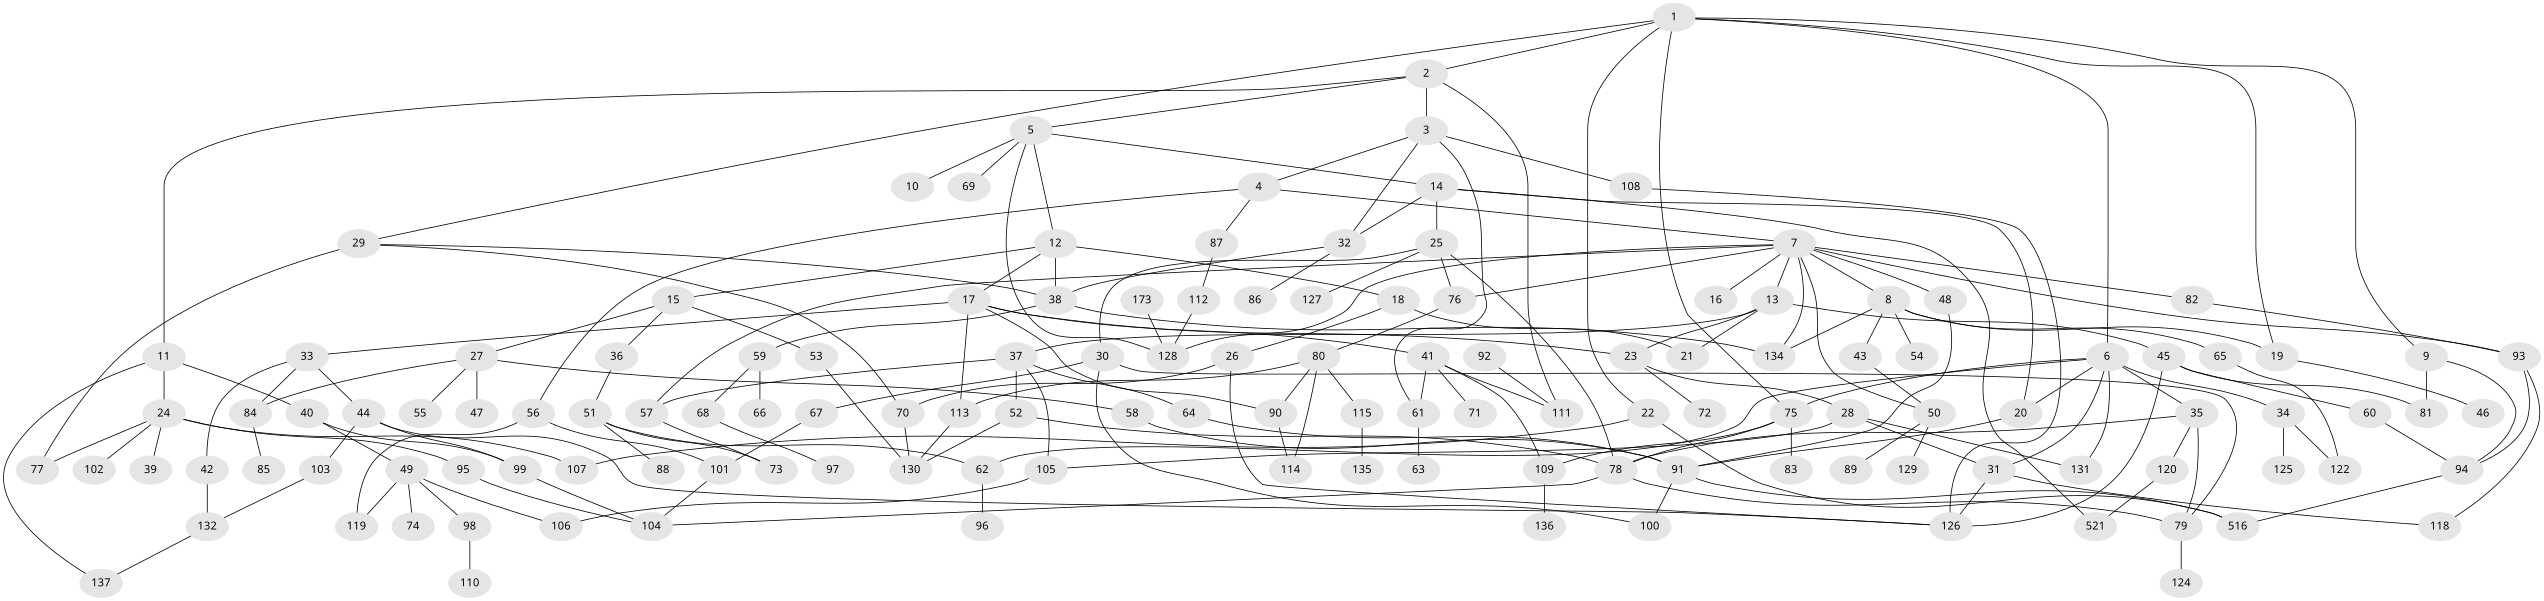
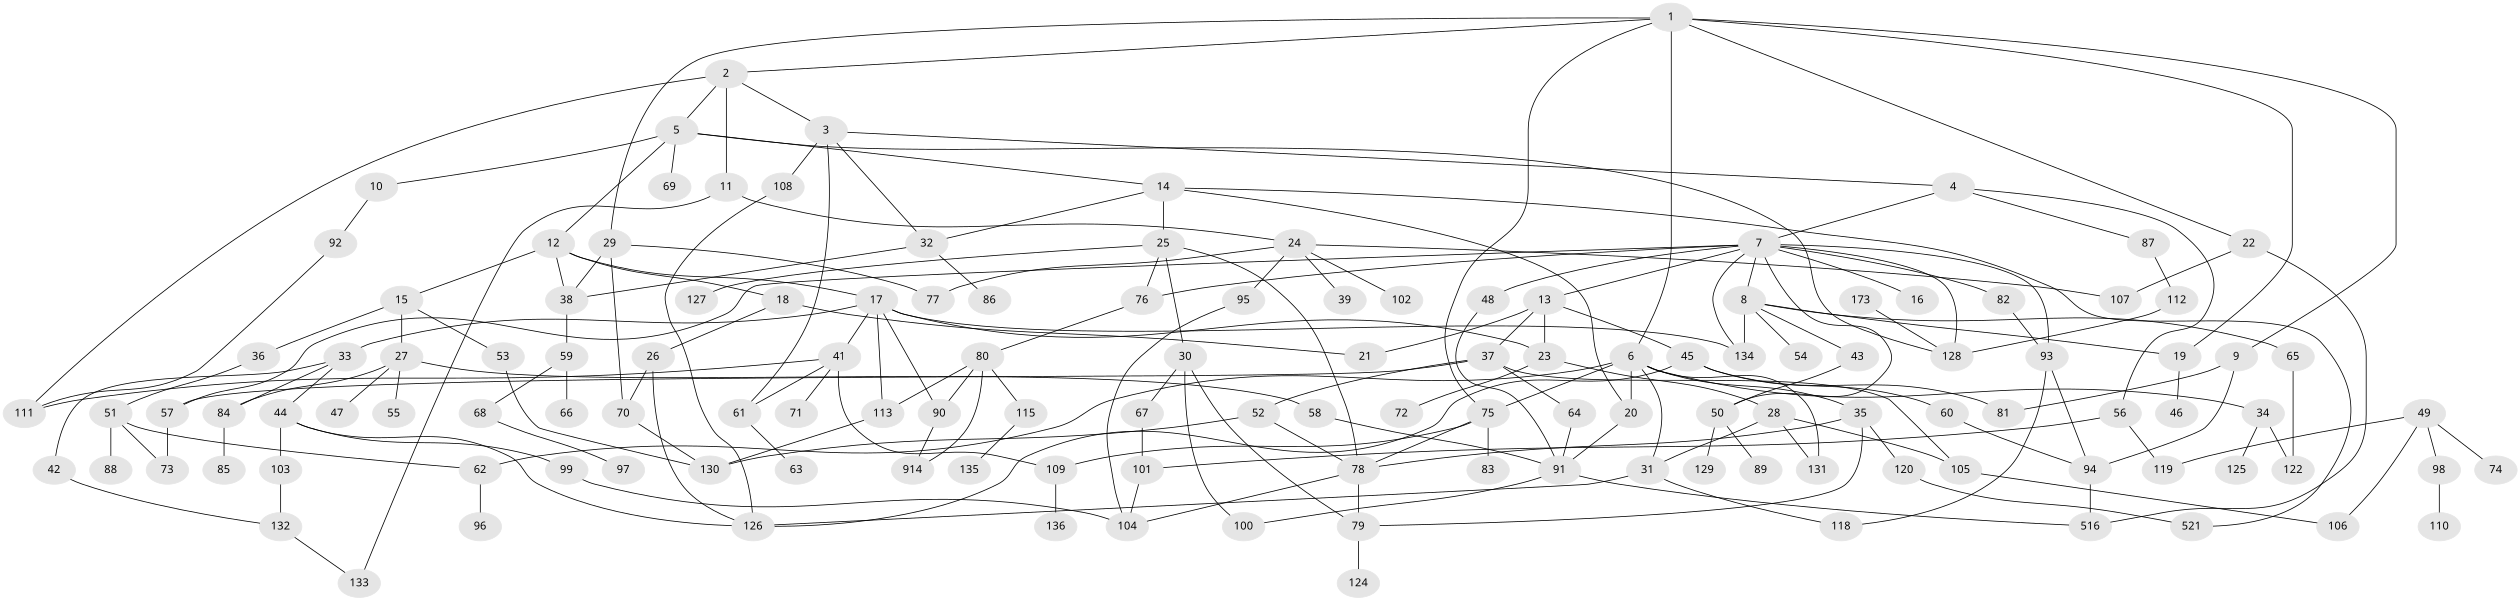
edge "10" -- "92": added
edge "38" -- "134": now "17" -- "134"
node "40": removed
node "114": label "114" -> "914"
node "137": label "137" -> "133"
